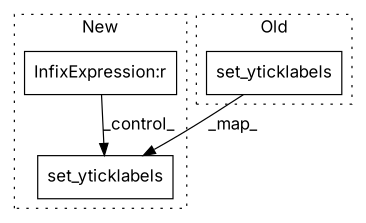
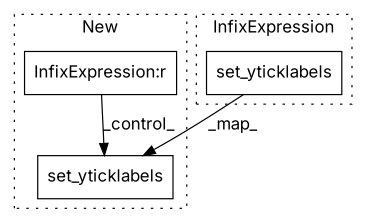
cluster "Old": label "Old" -> "InfixExpression"
